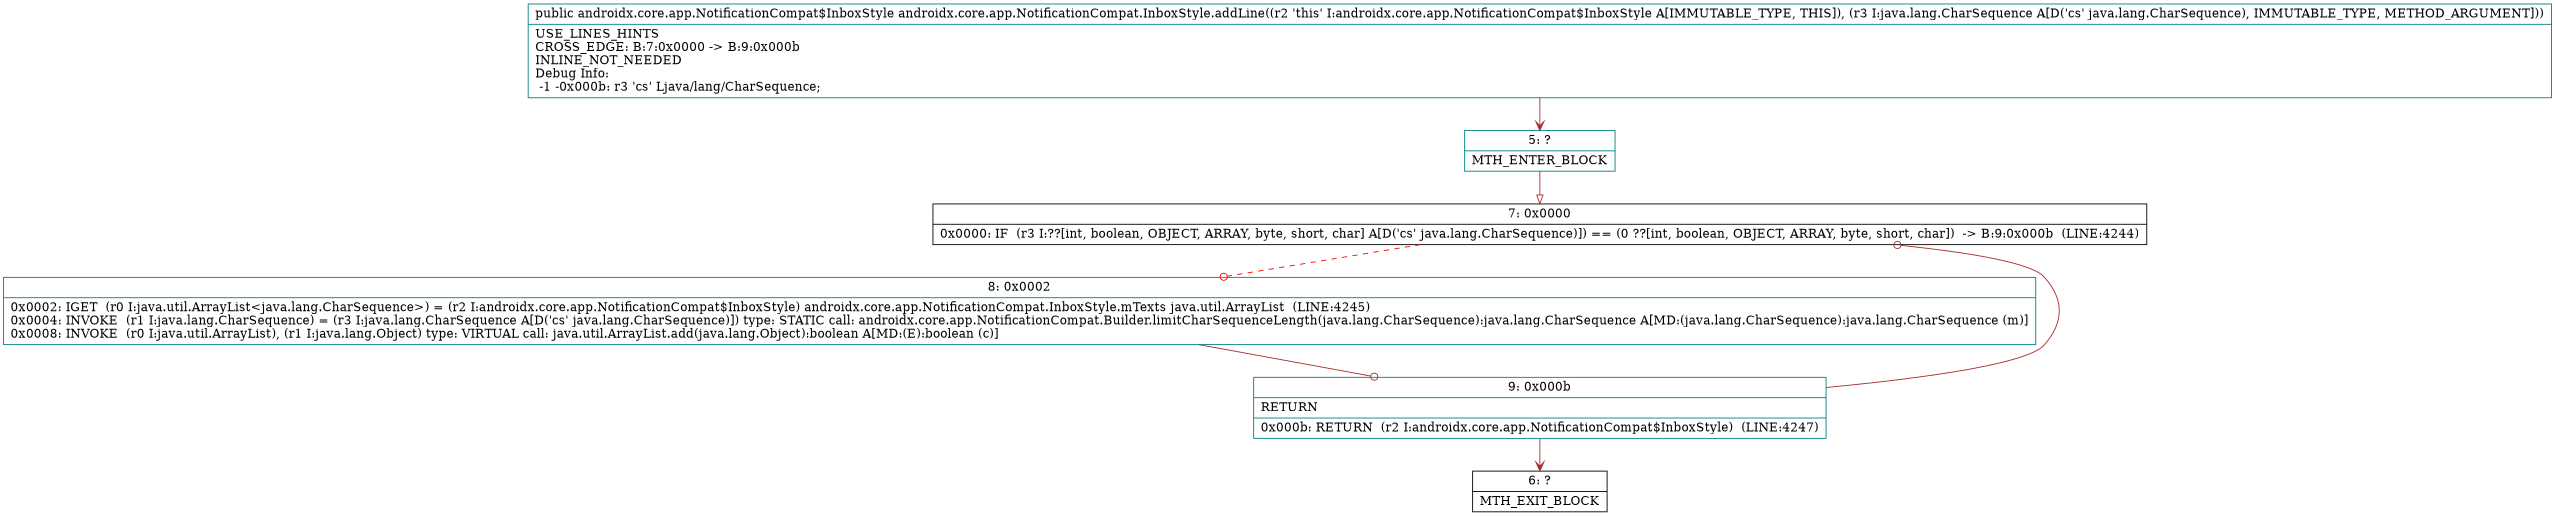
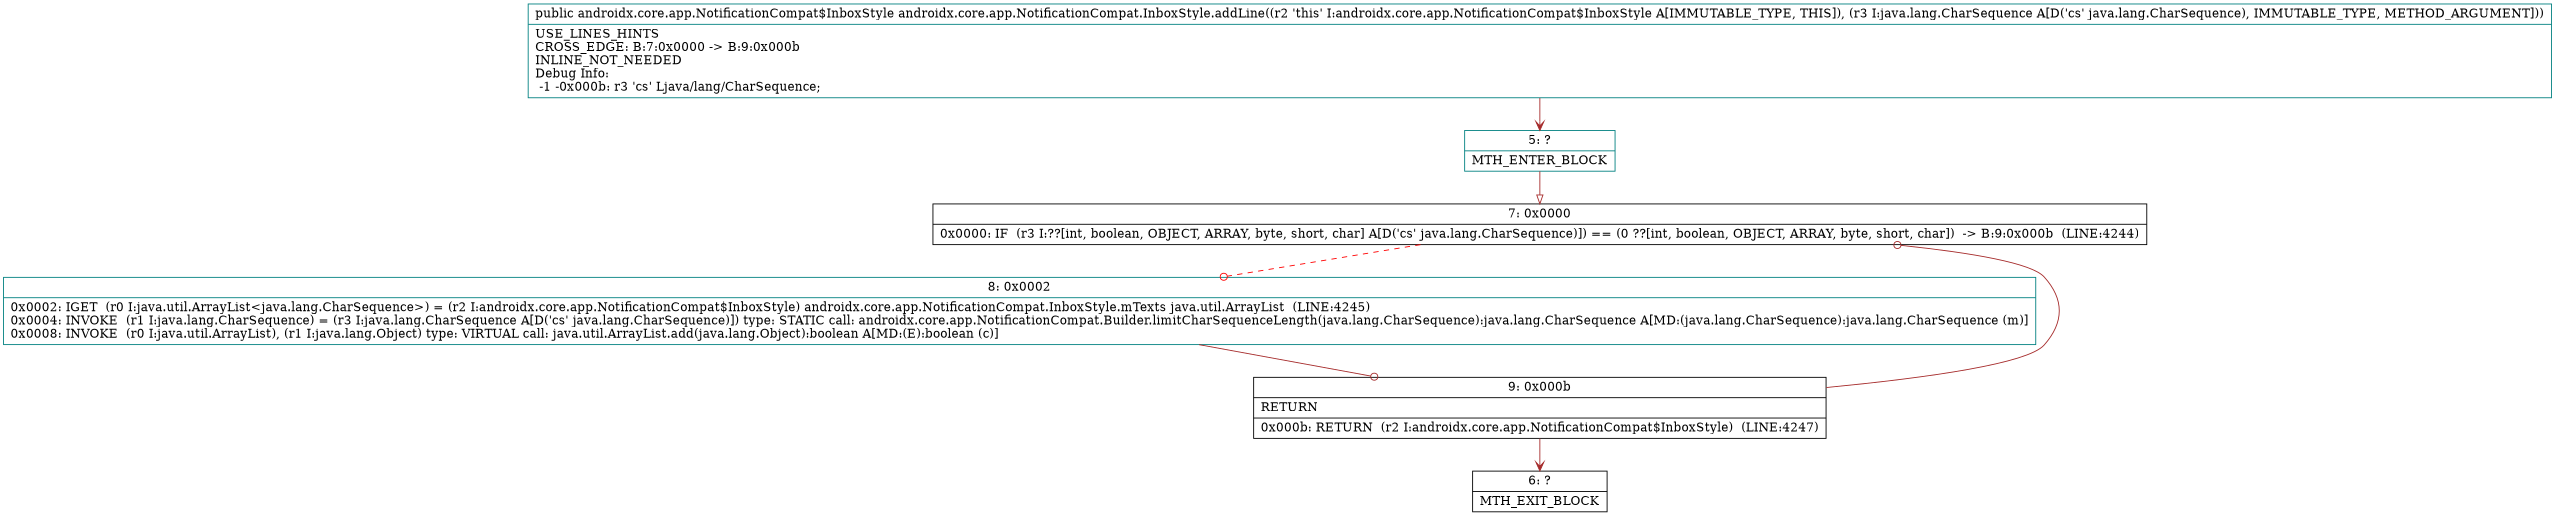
node "9: 0x000b": color teal -> black
